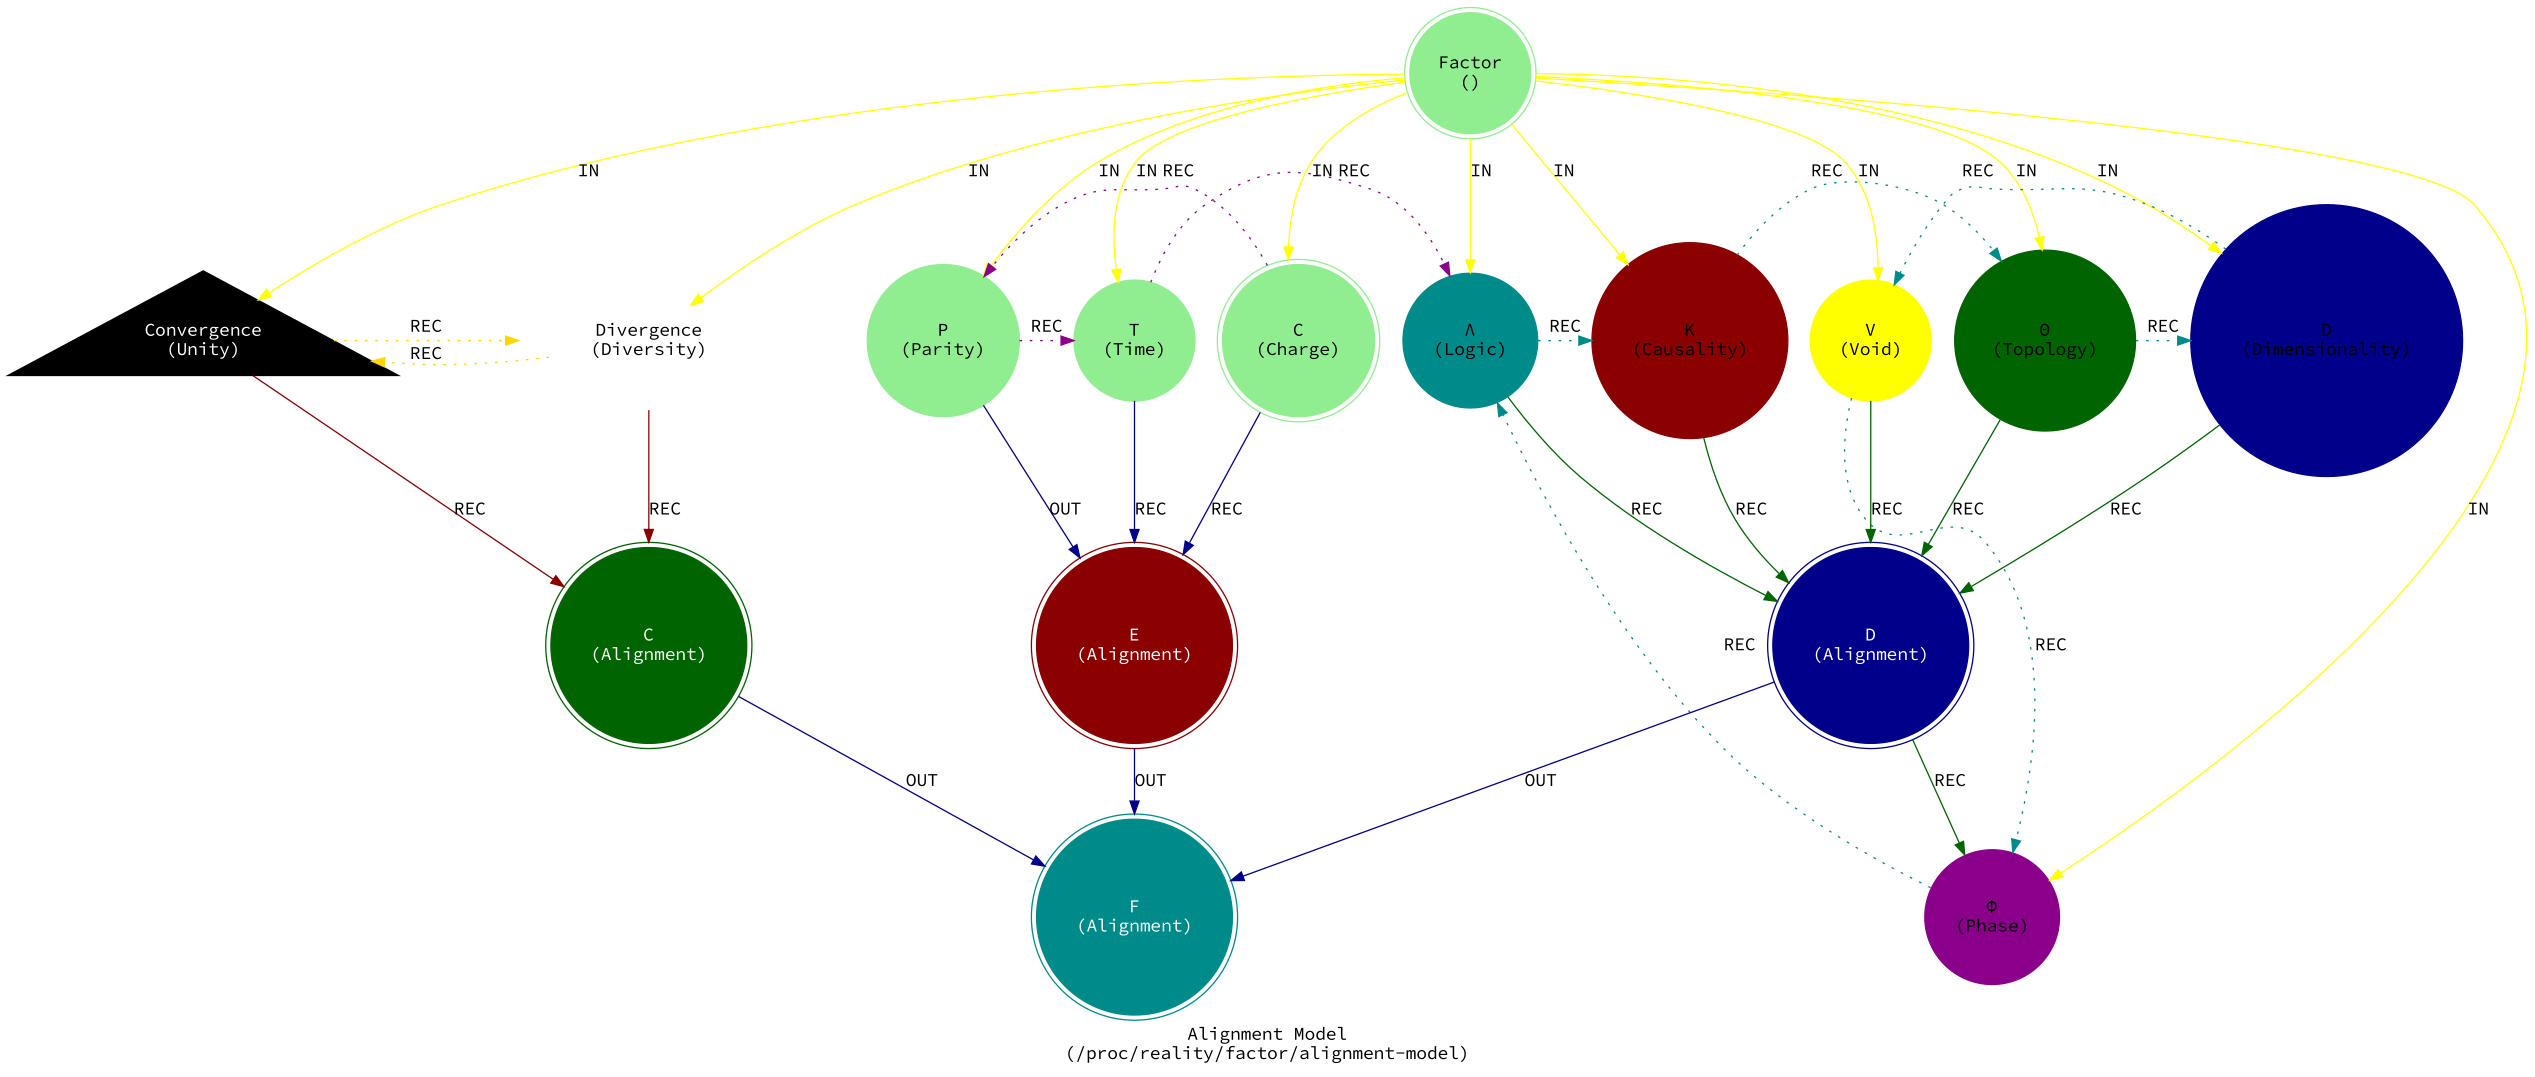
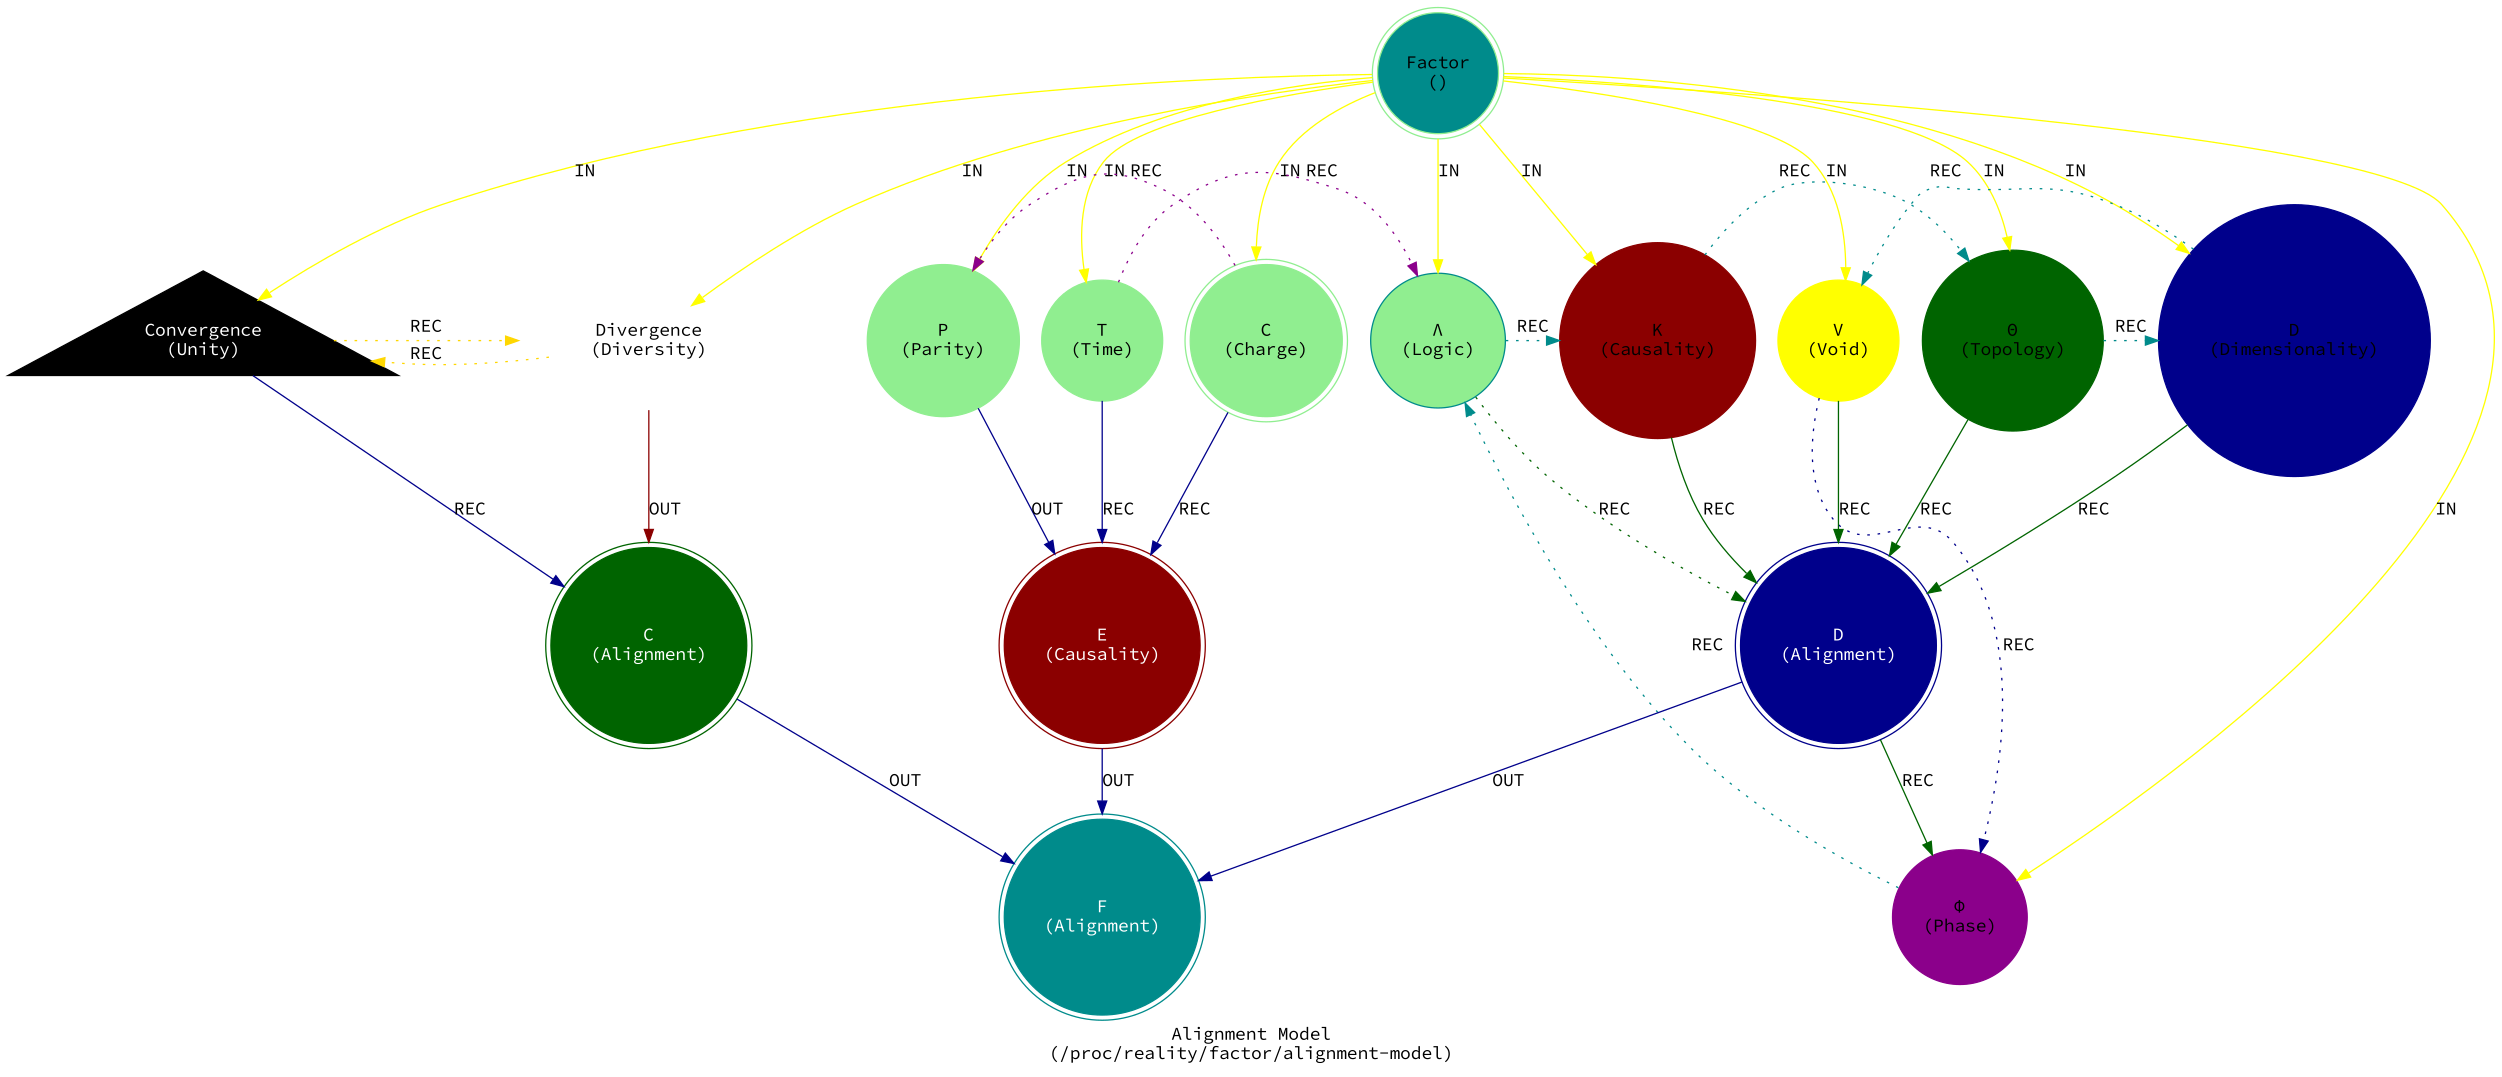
node "Factor ()": fillcolor lightgreen -> darkcyan
edge "P (Parity)" -> "T (Time)": removed, label "REC"
node "Λ (Logic)": fillcolor darkcyan -> lightgreen
edge "Convergence (Unity)" -> "C (Alignment)": color darkred -> darkblue
edge "Divergence (Diversity)" -> "C (Alignment)": label "REC" -> "OUT"
edge "Λ (Logic)" -> "D (Alignment)": style solid -> dotted
edge "V (Void)" -> "Φ (Phase)": color darkcyan -> darkblue
node "E (Alignment)": label "E (Alignment)" -> "E (Causality)"
